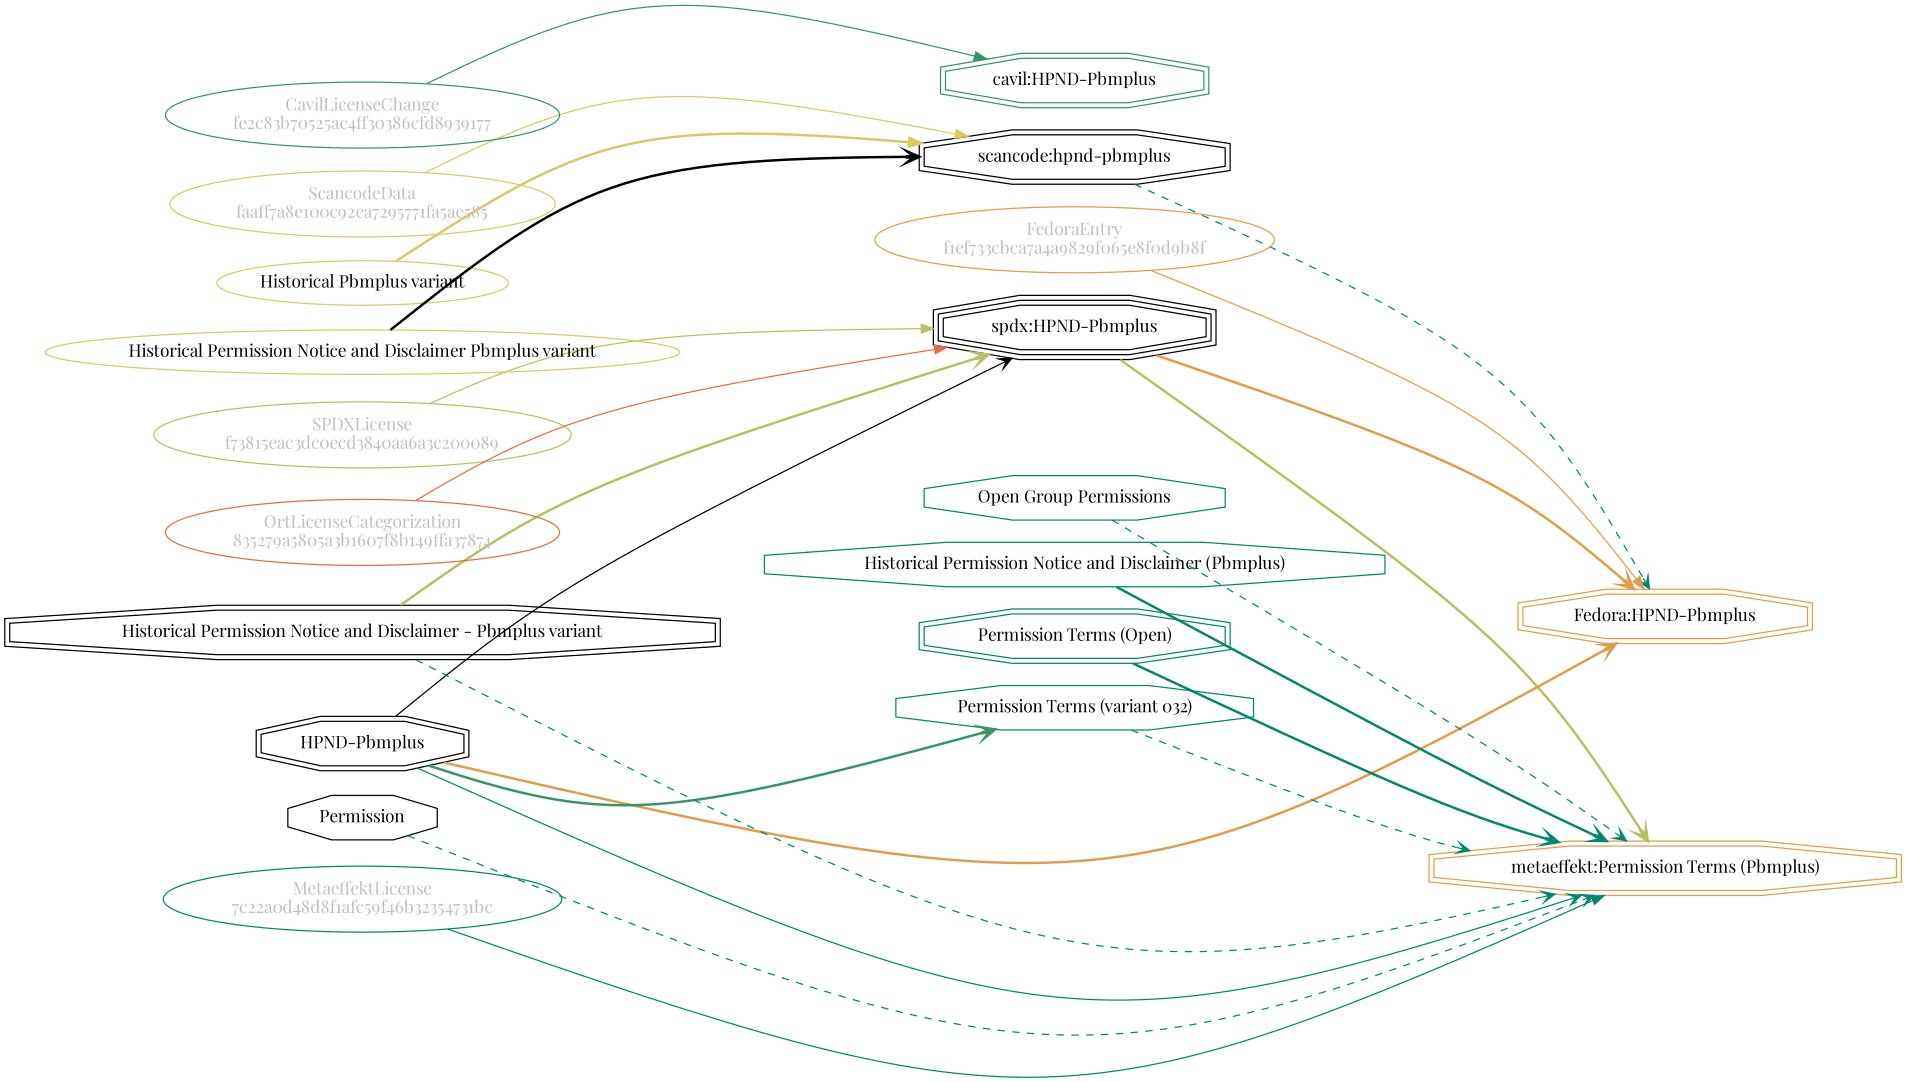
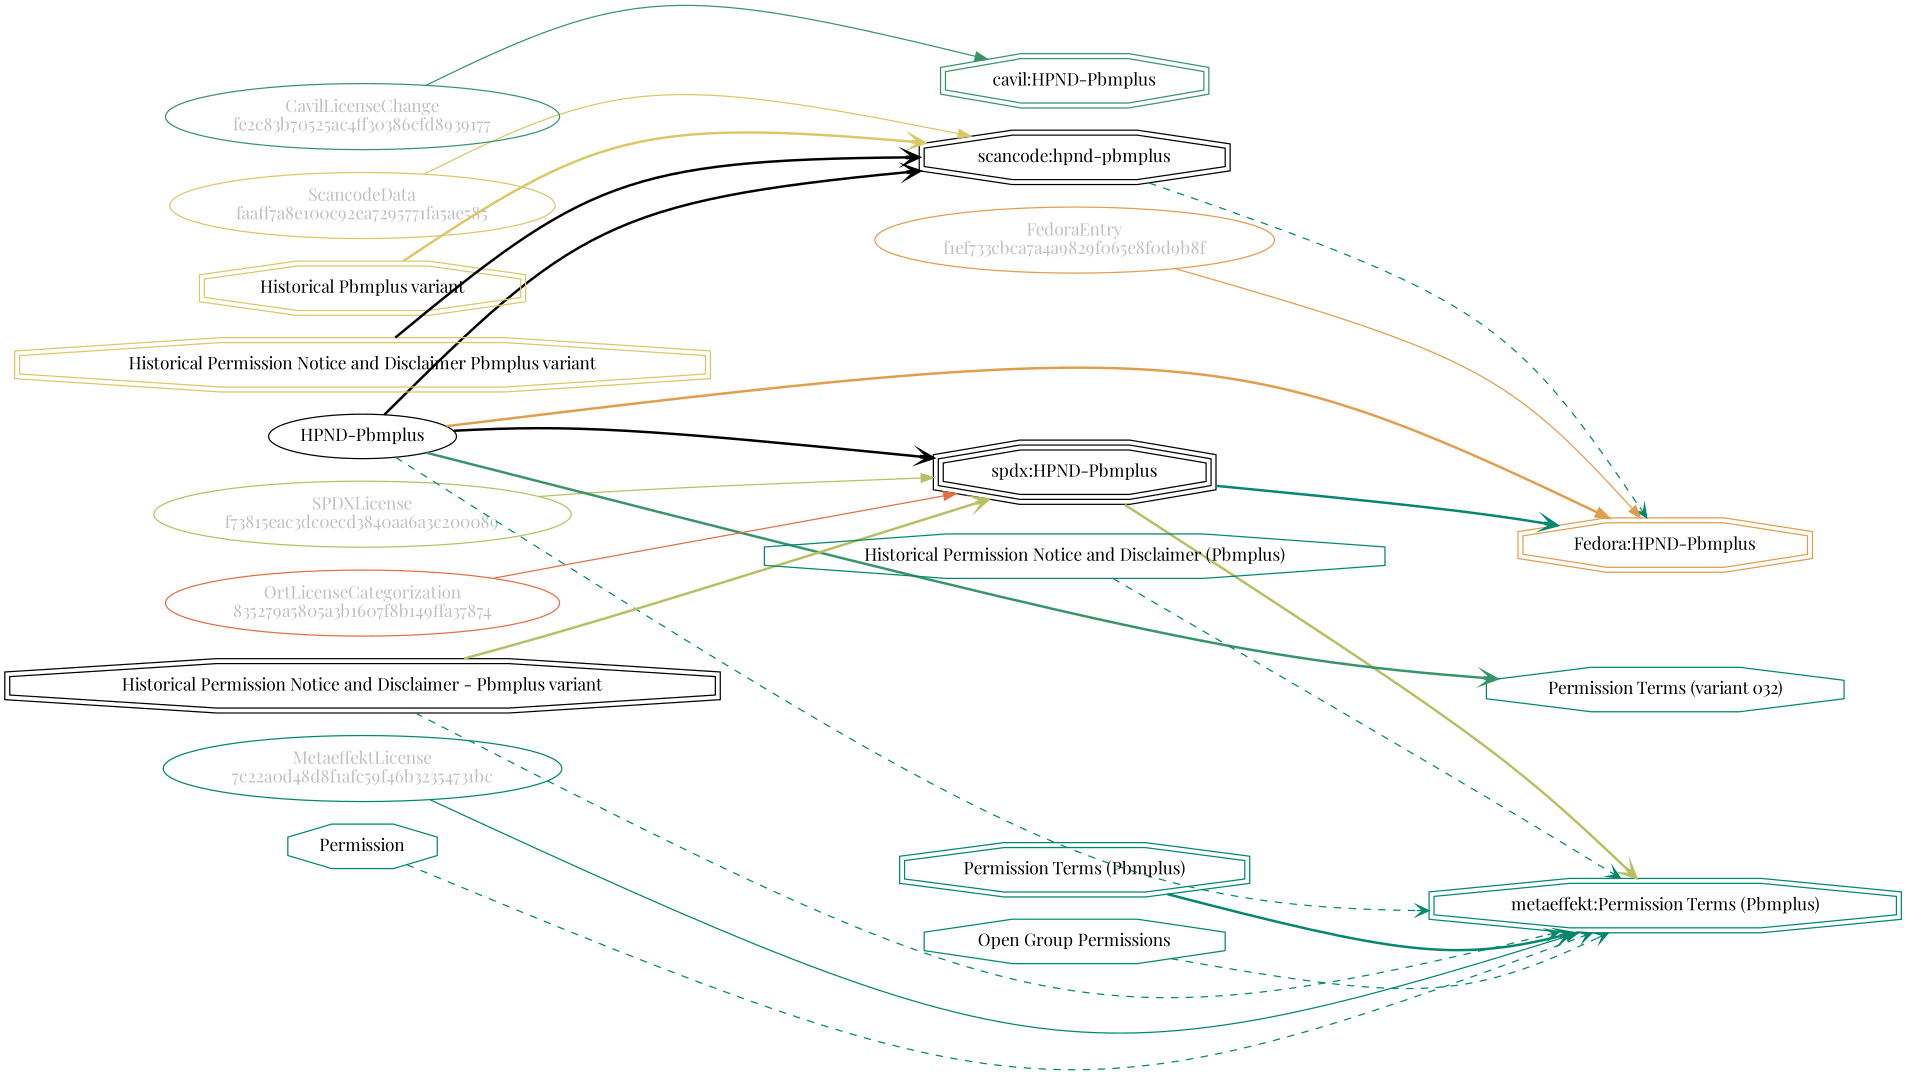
edge "Historical Pbmplus variant" -> "scancode:hpnd-pbmplus": arrowhead normal -> vee
edge "HPND-Pbmplus" -> "scancode:hpnd-pbmplus": added
node "Historical Pbmplus variant": shape ellipse -> doubleoctagon
node "Historical Permission Notice and Disclaimer Pbmplus variant": shape ellipse -> doubleoctagon
edge "spdx:HPND-Pbmplus" -> "Fedora:HPND-Pbmplus": color #e09d4b -> #00876c
edge "HPND-Pbmplus" -> "spdx:HPND-Pbmplus": style solid -> bold
node "Permission Terms (Open)": label "Permission Terms (Open)" -> "Permission Terms (Pbmplus)"
edge "Historical Permission Notice and Disclaimer (Pbmplus)" -> "metaeffekt:Permission Terms (Pbmplus)": style bold -> dashed
node "HPND-Pbmplus": shape doubleoctagon -> ellipse
edge "Permission Terms (variant 032)" -> "metaeffekt:Permission Terms (Pbmplus)": removed
node "Permission": color black -> #00876c
edge "HPND-Pbmplus" -> "Fedora:HPND-Pbmplus": arrowhead vee -> normal
node "metaeffekt:Permission Terms (Pbmplus)": color #e09d4b -> #00876c
edge "HPND-Pbmplus" -> "metaeffekt:Permission Terms (Pbmplus)": style solid -> dashed
